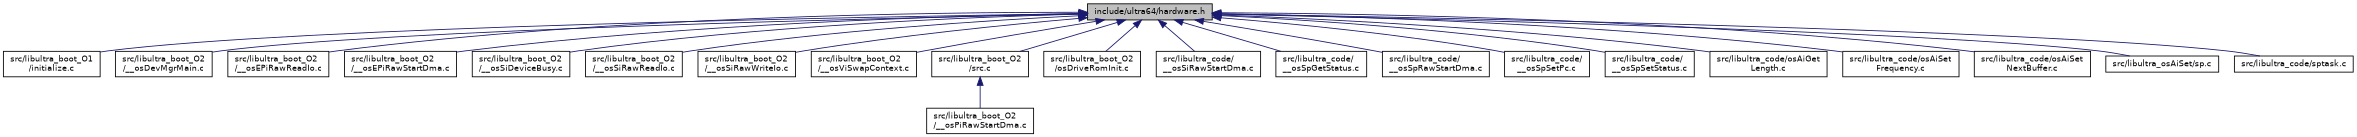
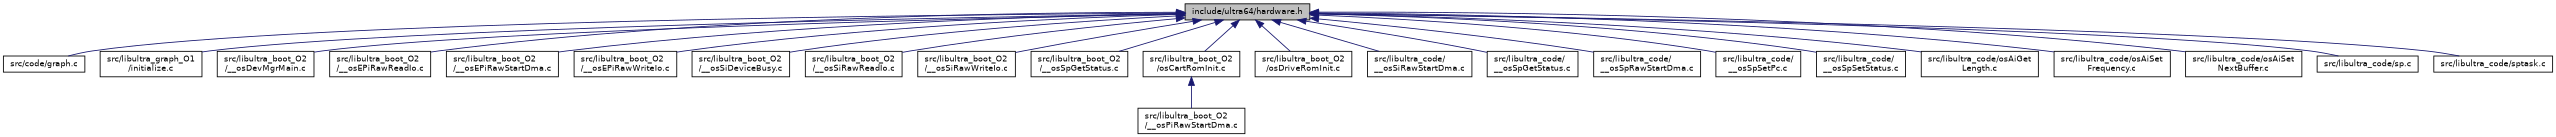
node "src/code/graph.c": added
node "src/libultra_boot_O1 /initialize.c": label "src/libultra_boot_O1 /initialize.c" -> "src/libultra_graph_O1 /initialize.c"
node "src/libultra_boot_O2 /__osEPiRawWriteIo.c": added
node "src/libultra_boot_O2 /__osViSwapContext.c": label "src/libultra_boot_O2 /__osViSwapContext.c" -> "src/libultra_boot_O2 /__osSpGetStatus.c"
node "src/libultra_boot_O2 /src.c": label "src/libultra_boot_O2 /src.c" -> "src/libultra_boot_O2 /osCartRomInit.c"
node "src/libultra_osAiSet/sp.c": label "src/libultra_osAiSet/sp.c" -> "src/libultra_code/sp.c"
